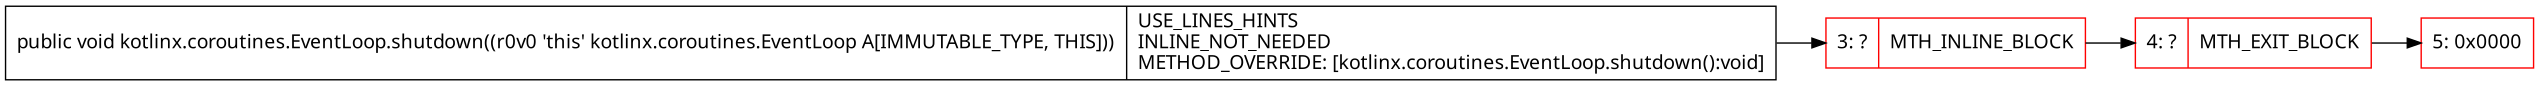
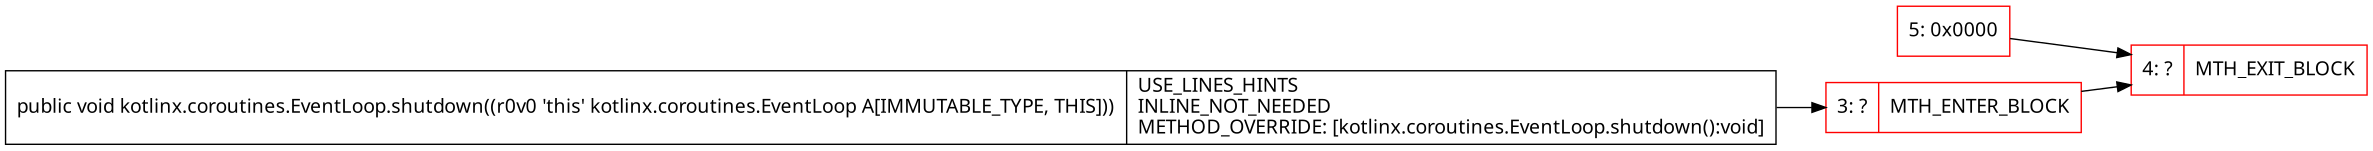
node "3: ?": text "MTH_INLINE_BLOCK" -> "MTH_ENTER_BLOCK"
edge "4: ?" -> "5: 0x0000": reversed
